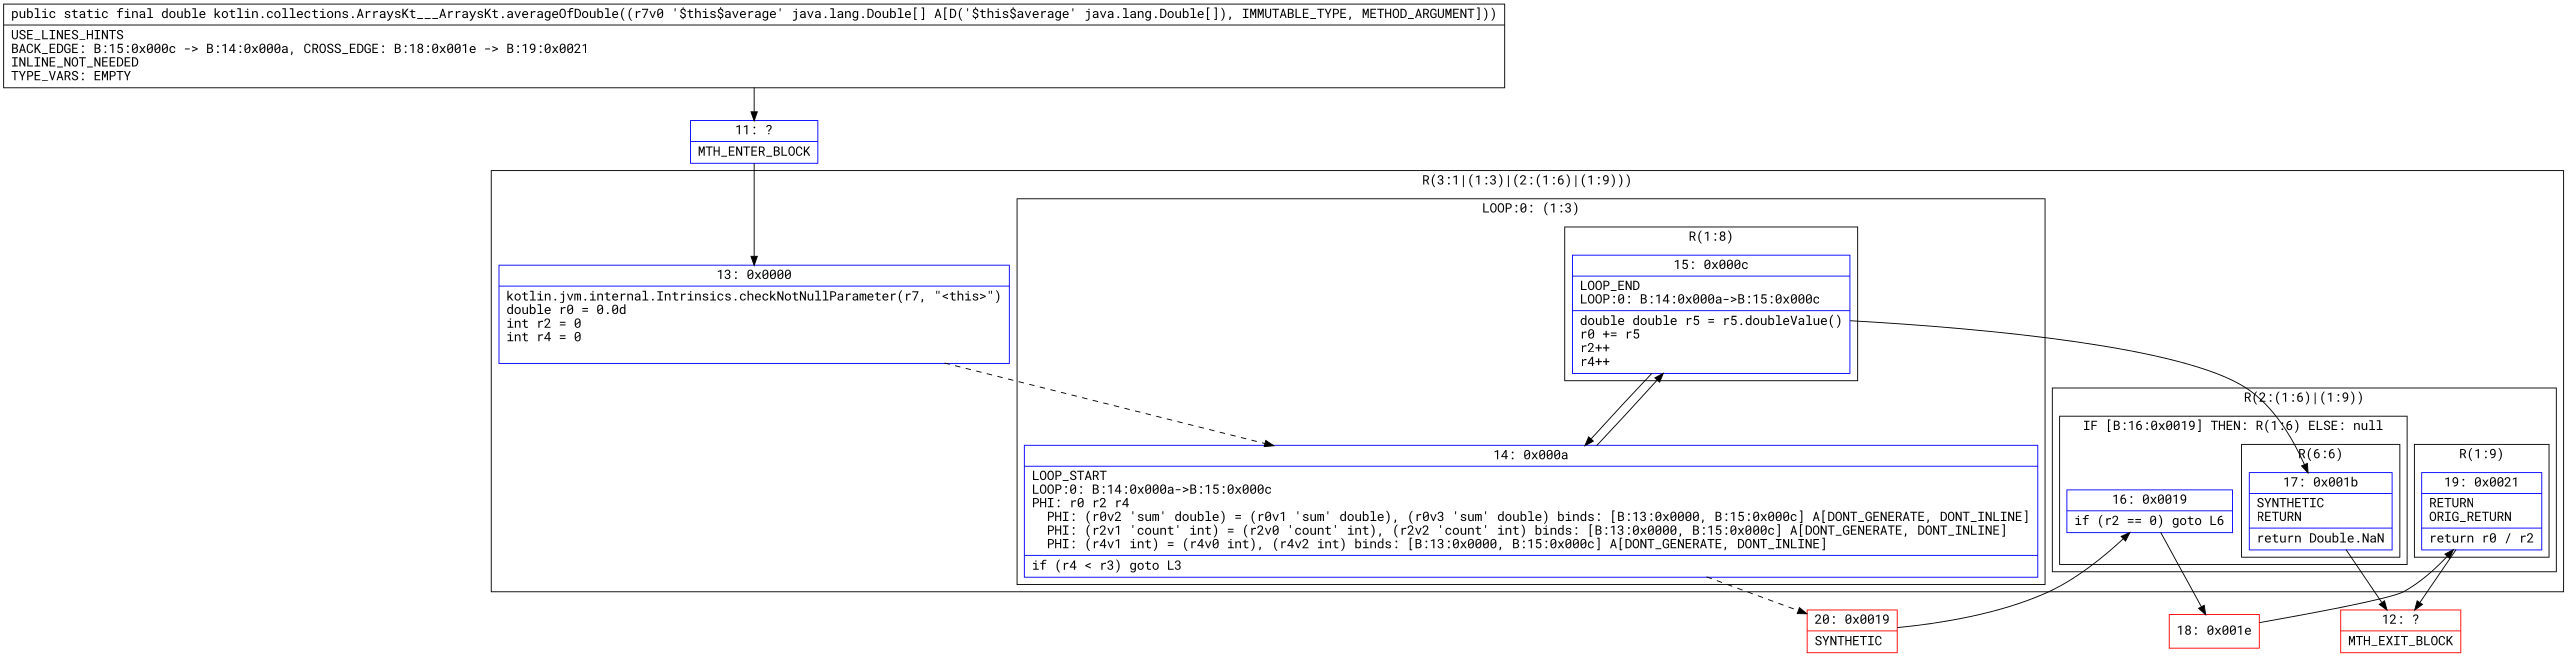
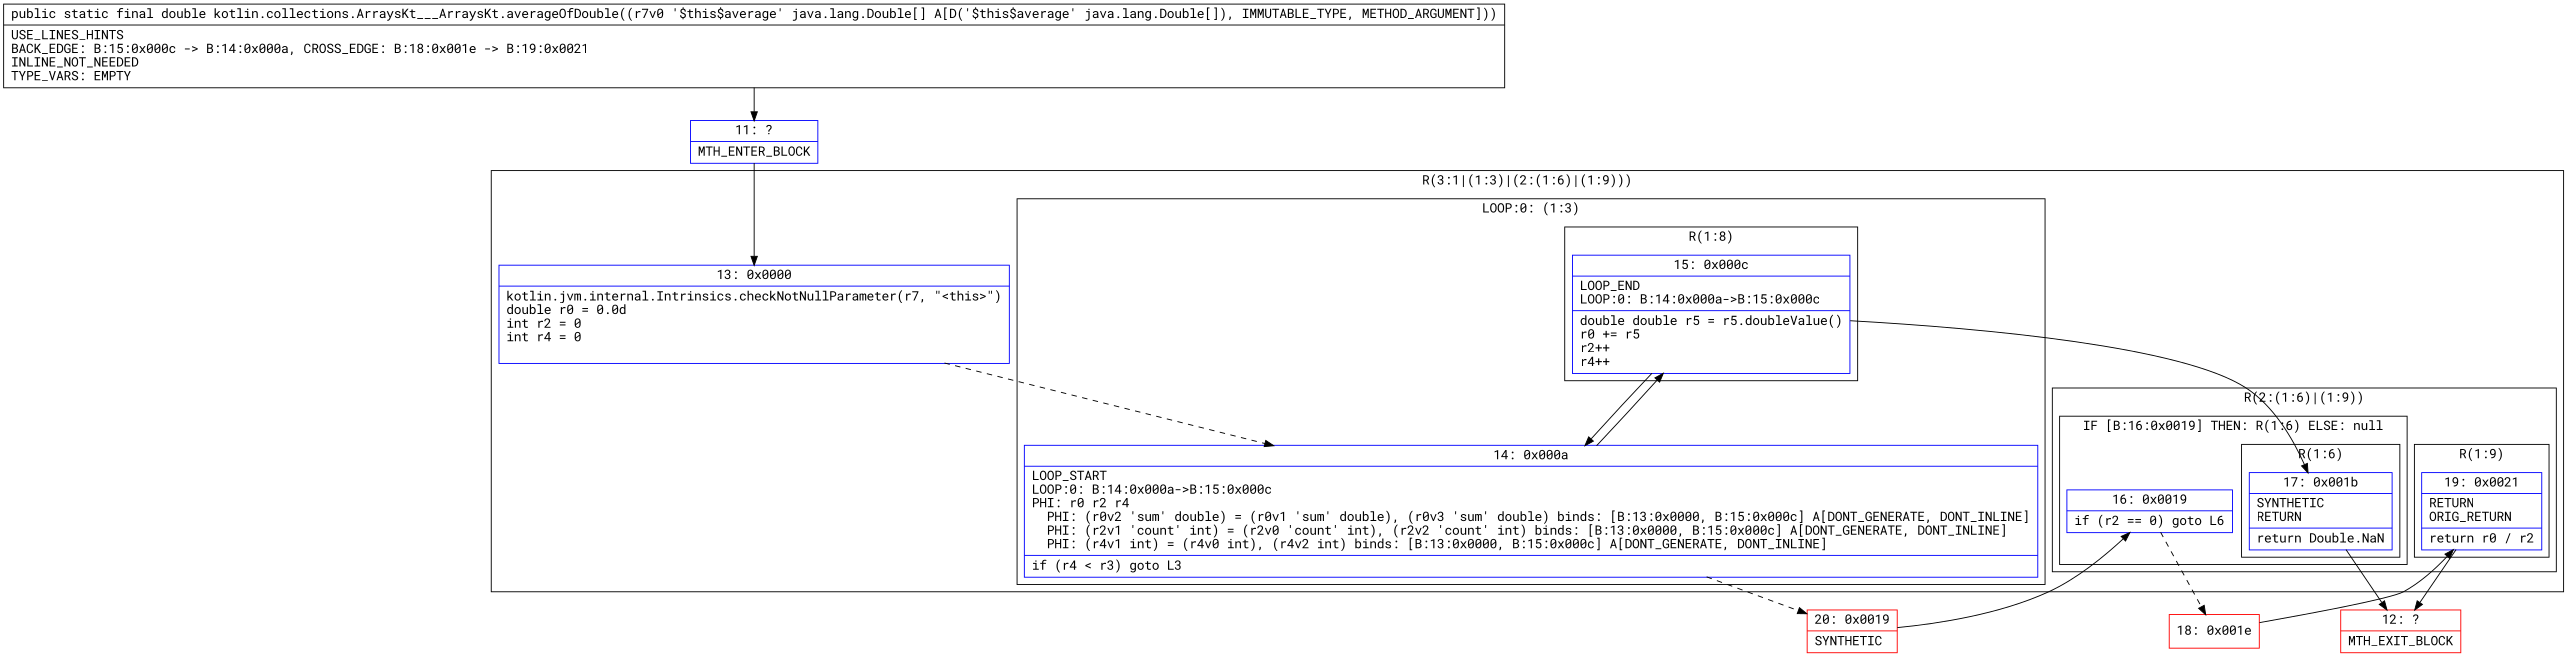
cluster "R(6:6)": label "R(6:6)" -> "R(1:6)"
edge "16: 0x0019" -> "18: 0x001e": style solid -> dashed
